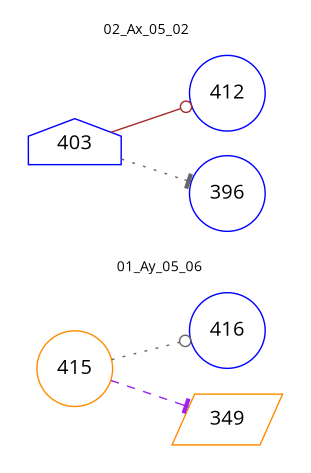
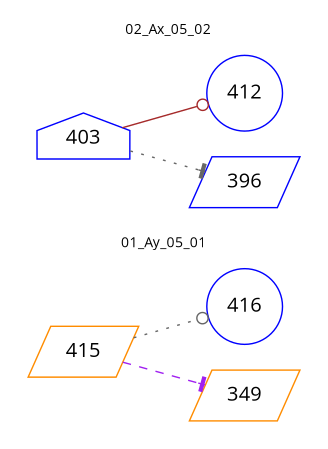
node "396": shape circle -> parallelogram
cluster "01_Ay_05_06": label "01_Ay_05_06" -> "01_Ay_05_01"
node "415": shape circle -> parallelogram
